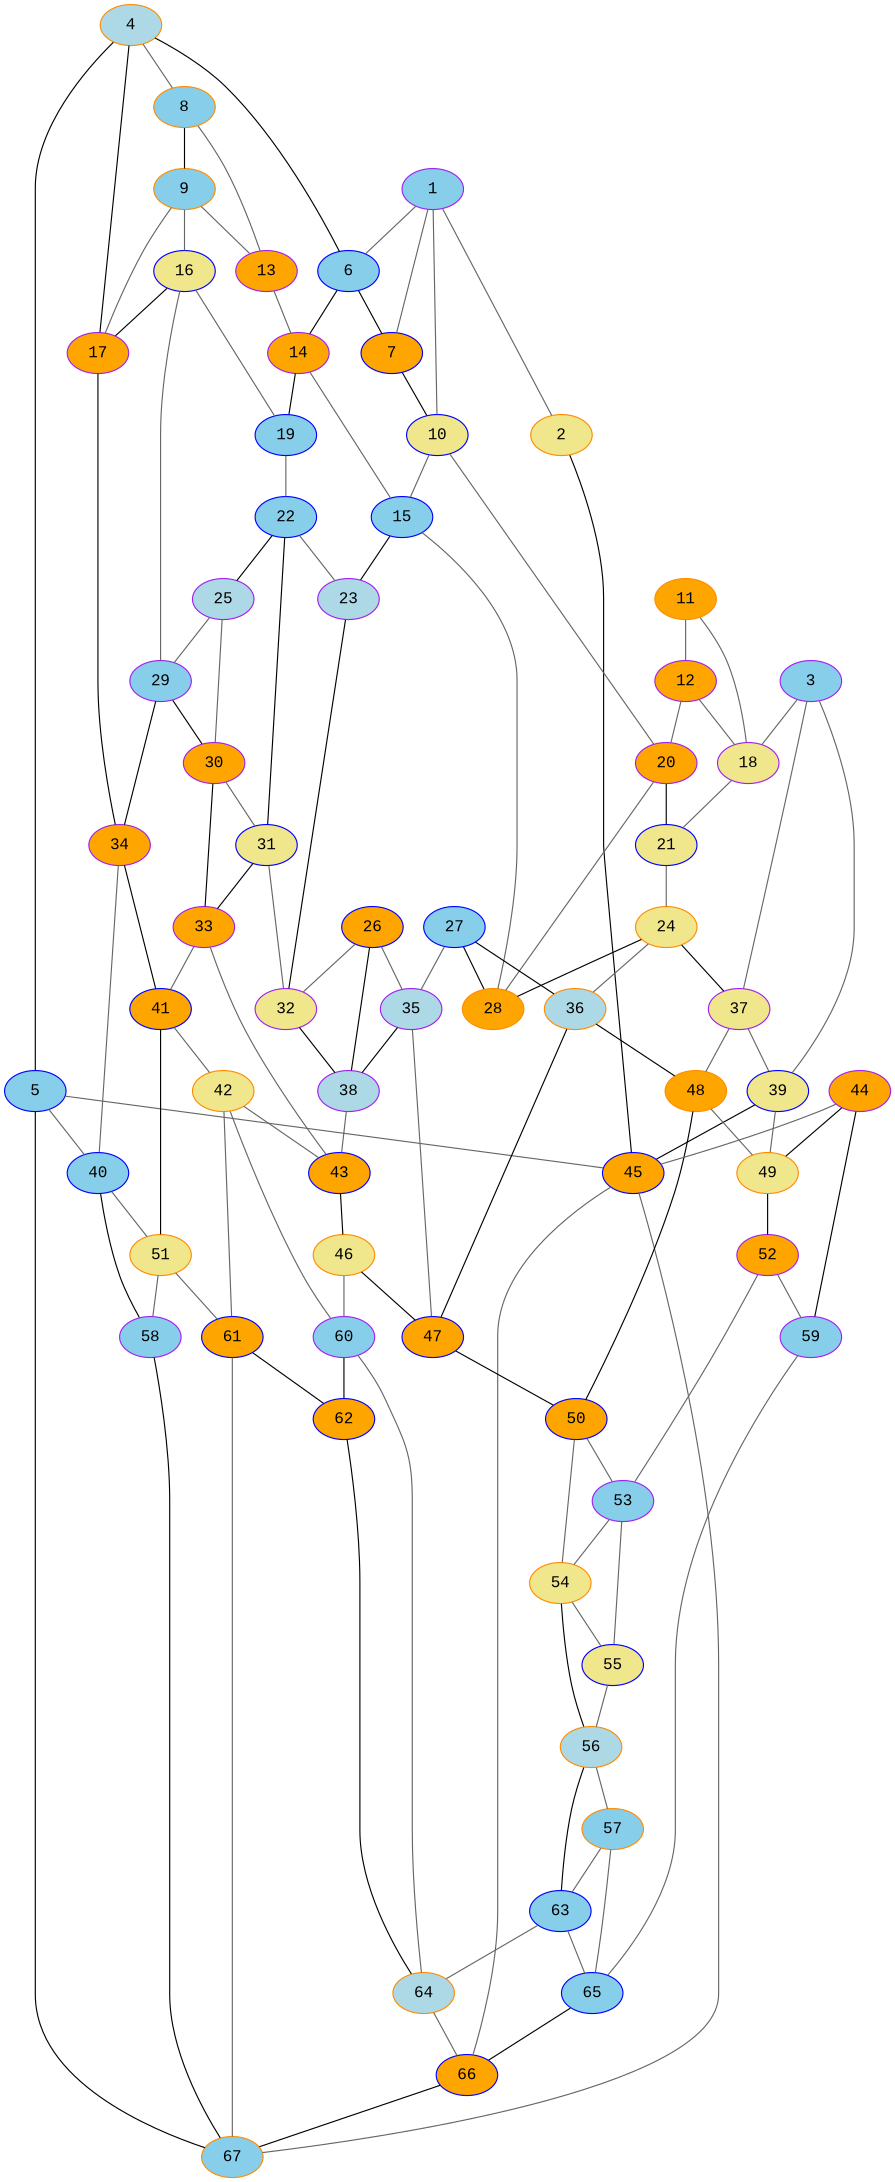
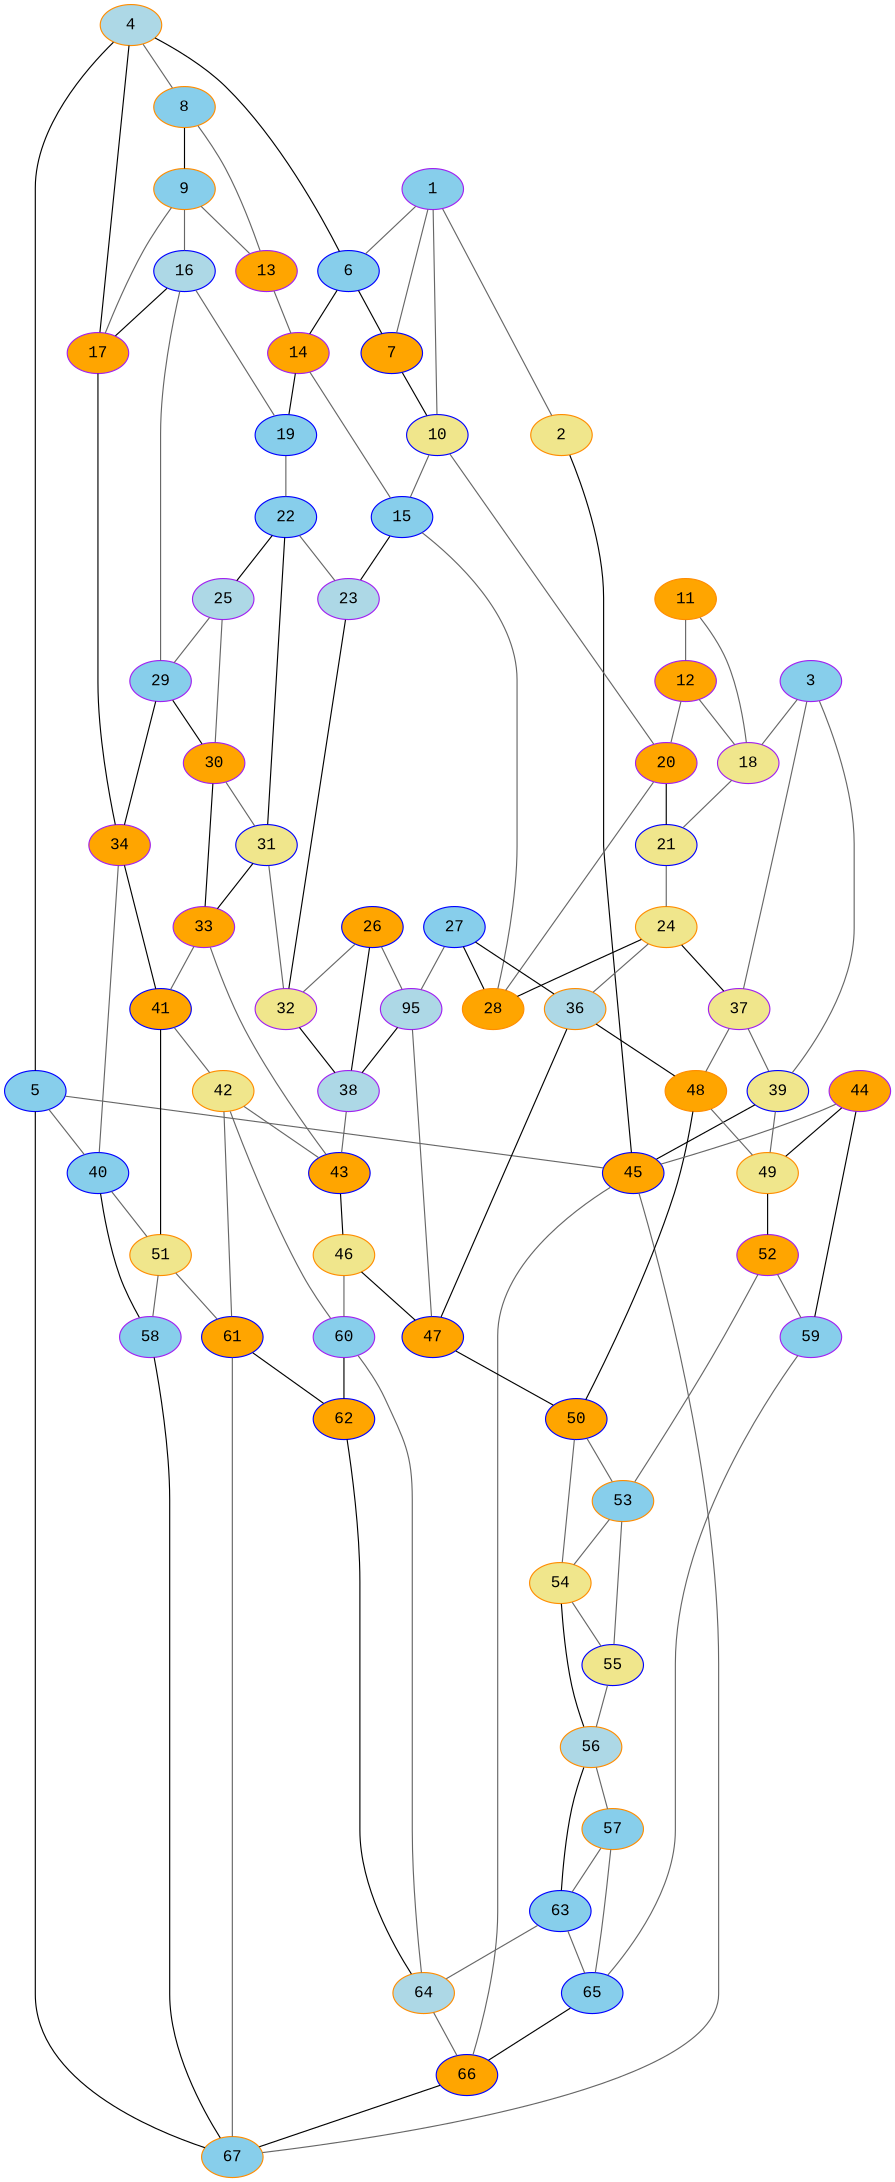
node "16": fillcolor khaki -> lightblue
node "35": label "35" -> "95"
node "53": color purple -> darkorange
